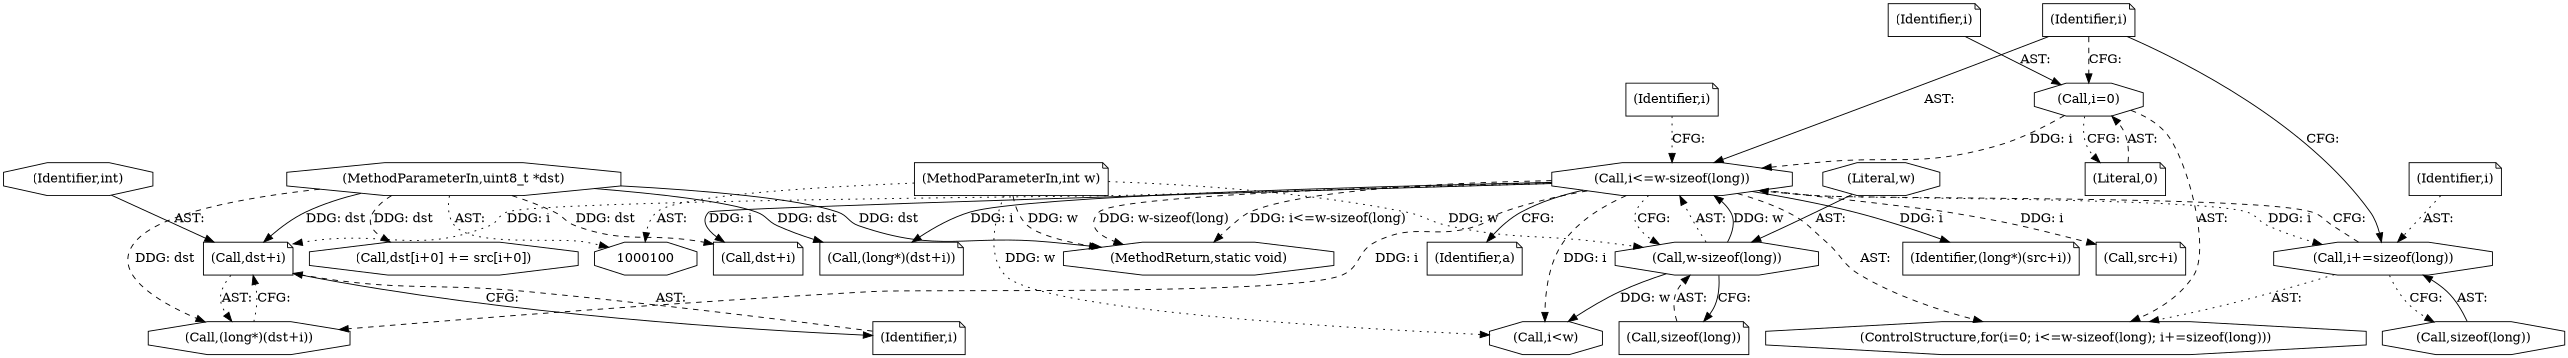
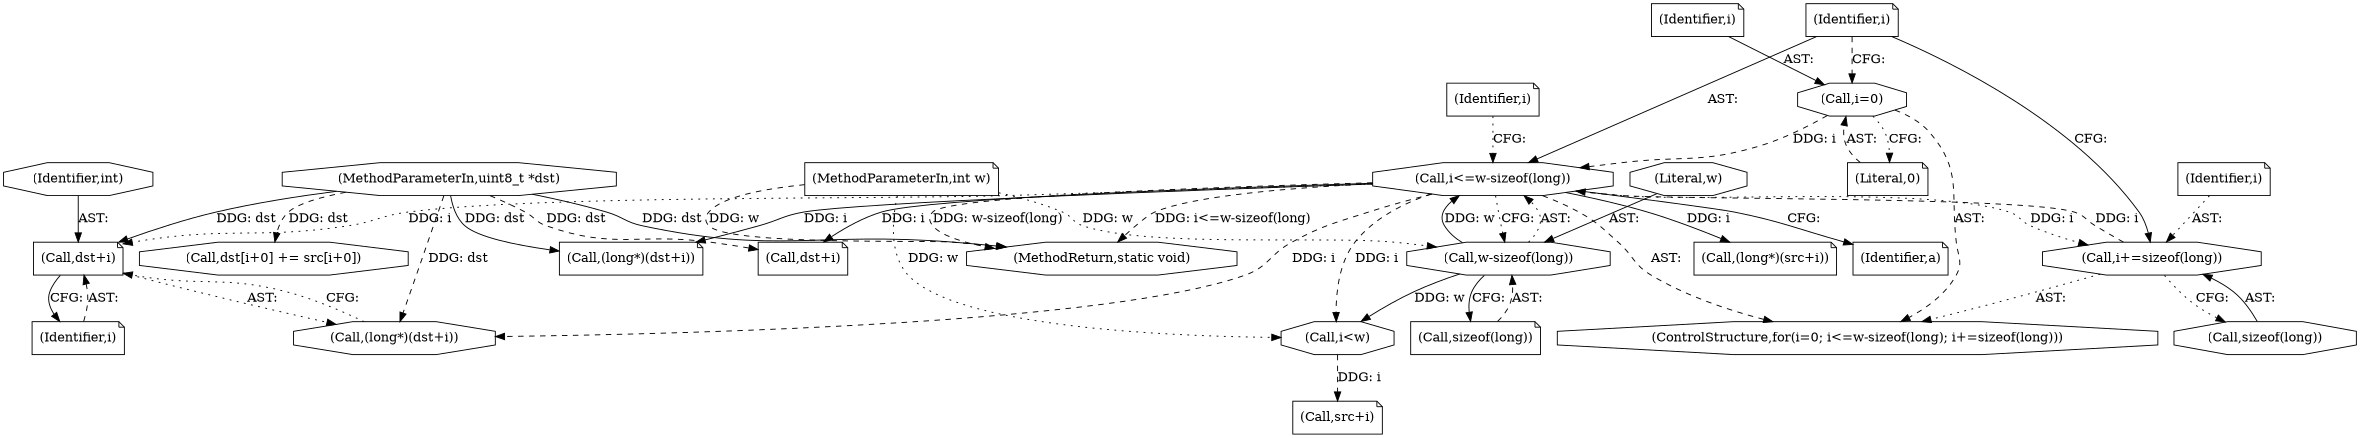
edge "(Call,i<=w-sizeof(long))" -> "(Call,src+i)": now "(Call,i<w)" -> "(Call,src+i)"
edge "(Call,i+=sizeof(long))" -> "(Call,i<=w-sizeof(long))": label "CFG: " -> "DDG: i"
node "1000100": removed
node "(Identifier,(long*)(src+i))": label "(Identifier,(long*)(src+i))" -> "(Call,(long*)(src+i))"
